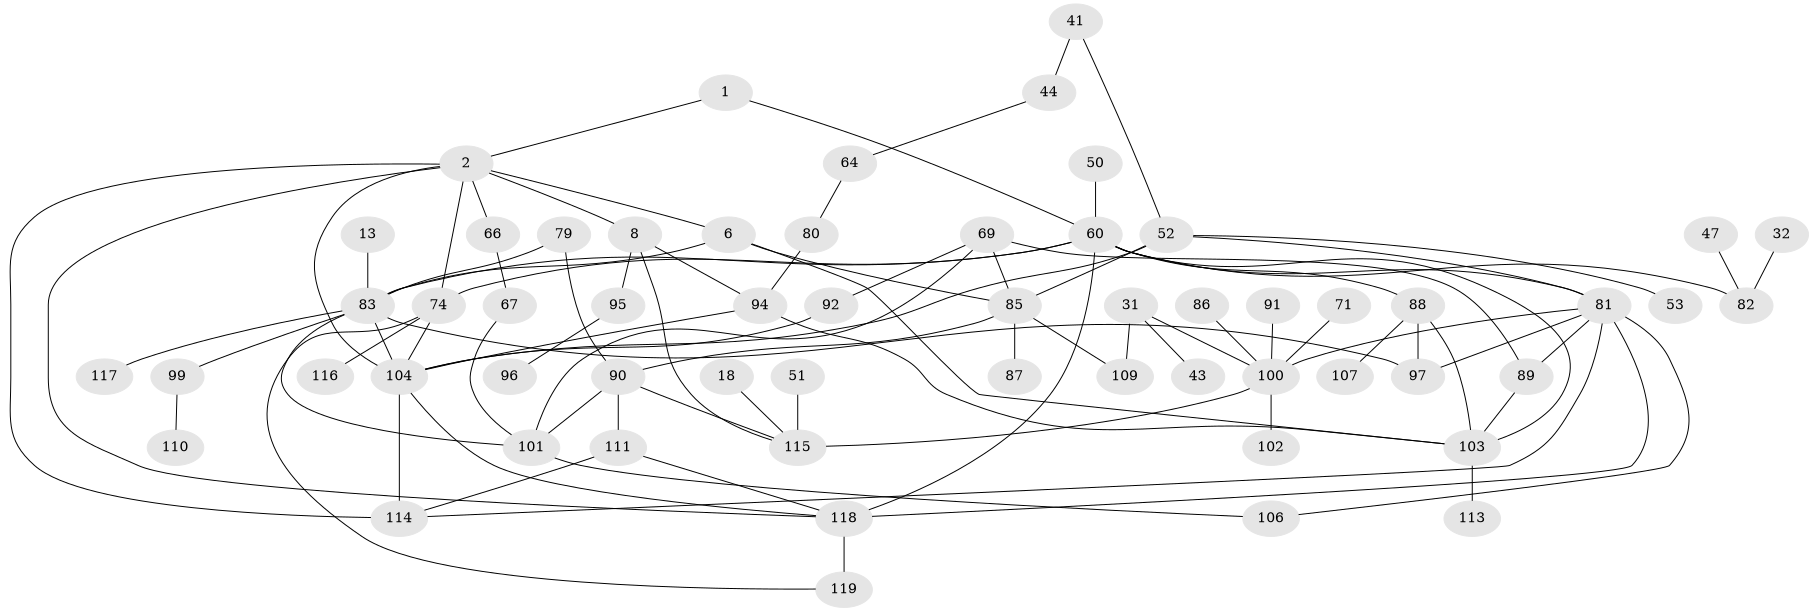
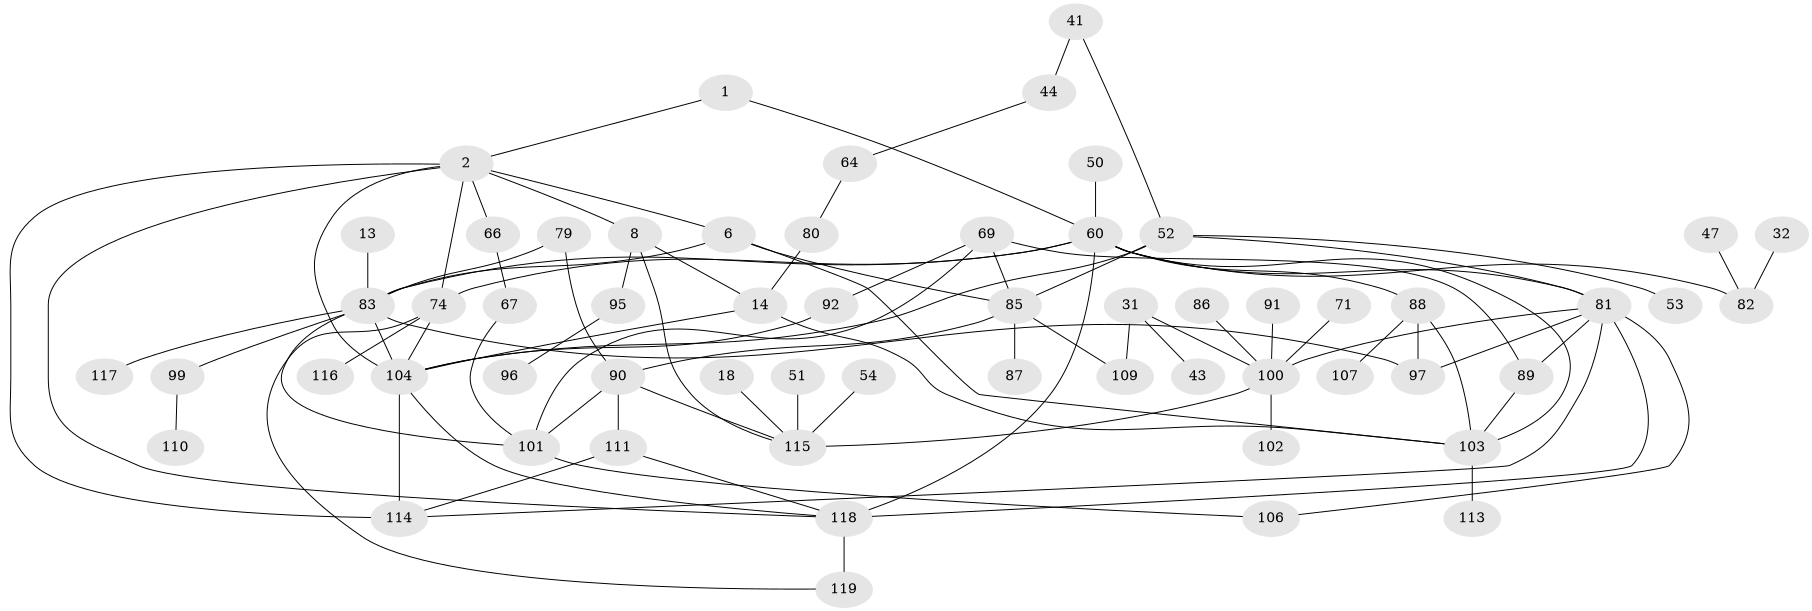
node "94": label "94" -> "14"
node "54": added
